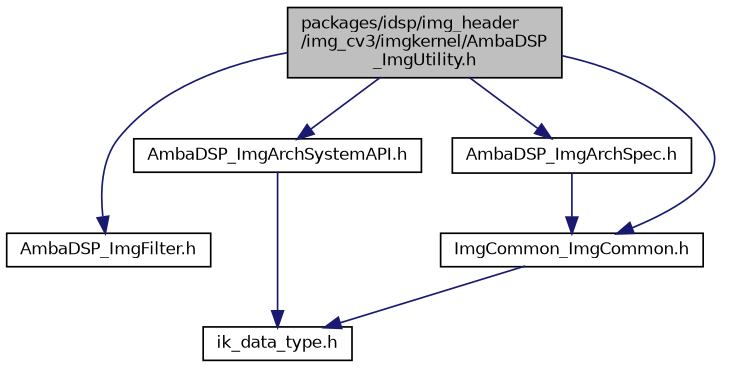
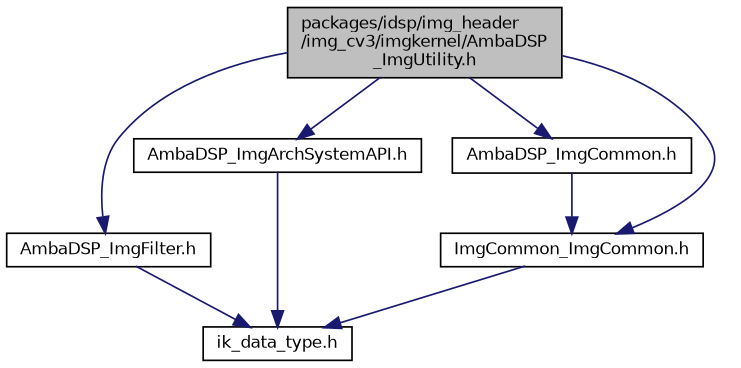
node "AmbaDSP_ImgArchSpec.h": label "AmbaDSP_ImgArchSpec.h" -> "AmbaDSP_ImgCommon.h"
edge "AmbaDSP_ImgFilter.h" -> "ik_data_type.h": added
